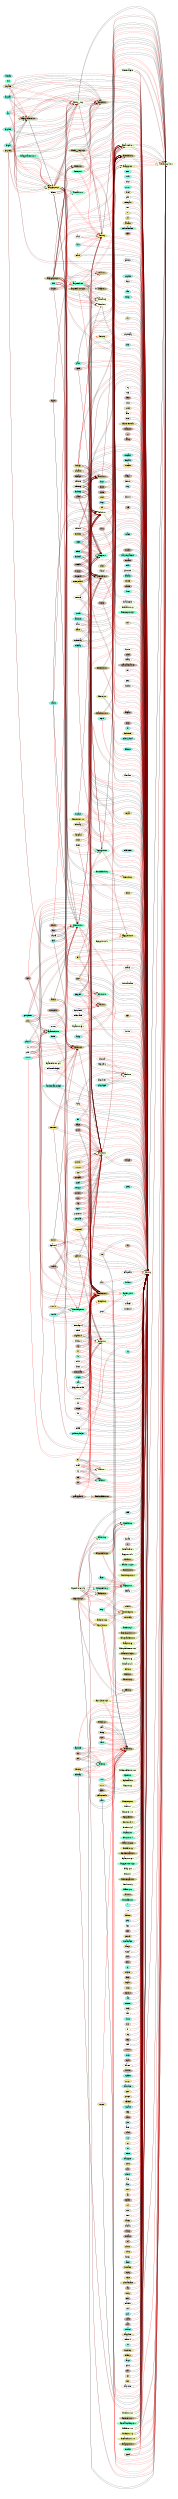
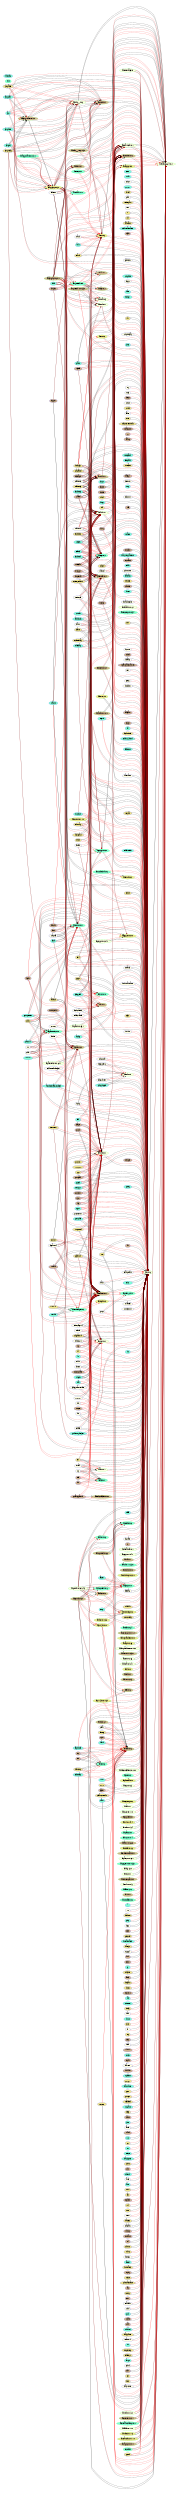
node "fstrim": fillcolor aquamarine -> lightyellow
node "dirname": label "dirname" -> "misc"
